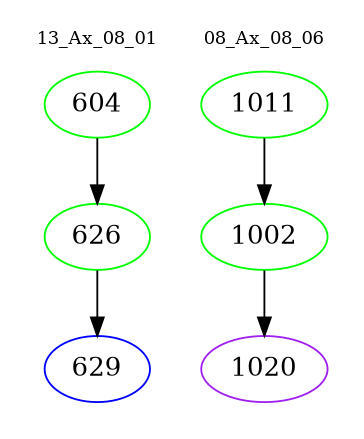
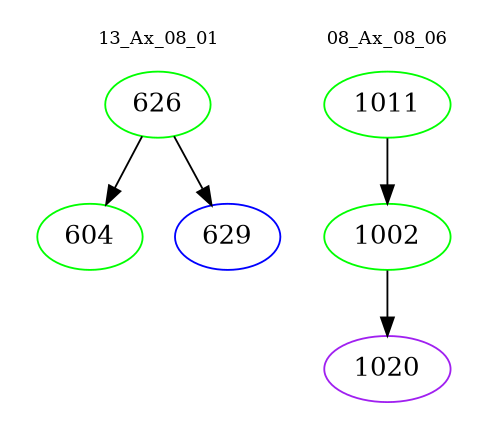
edge "604" -> "626": reversed
